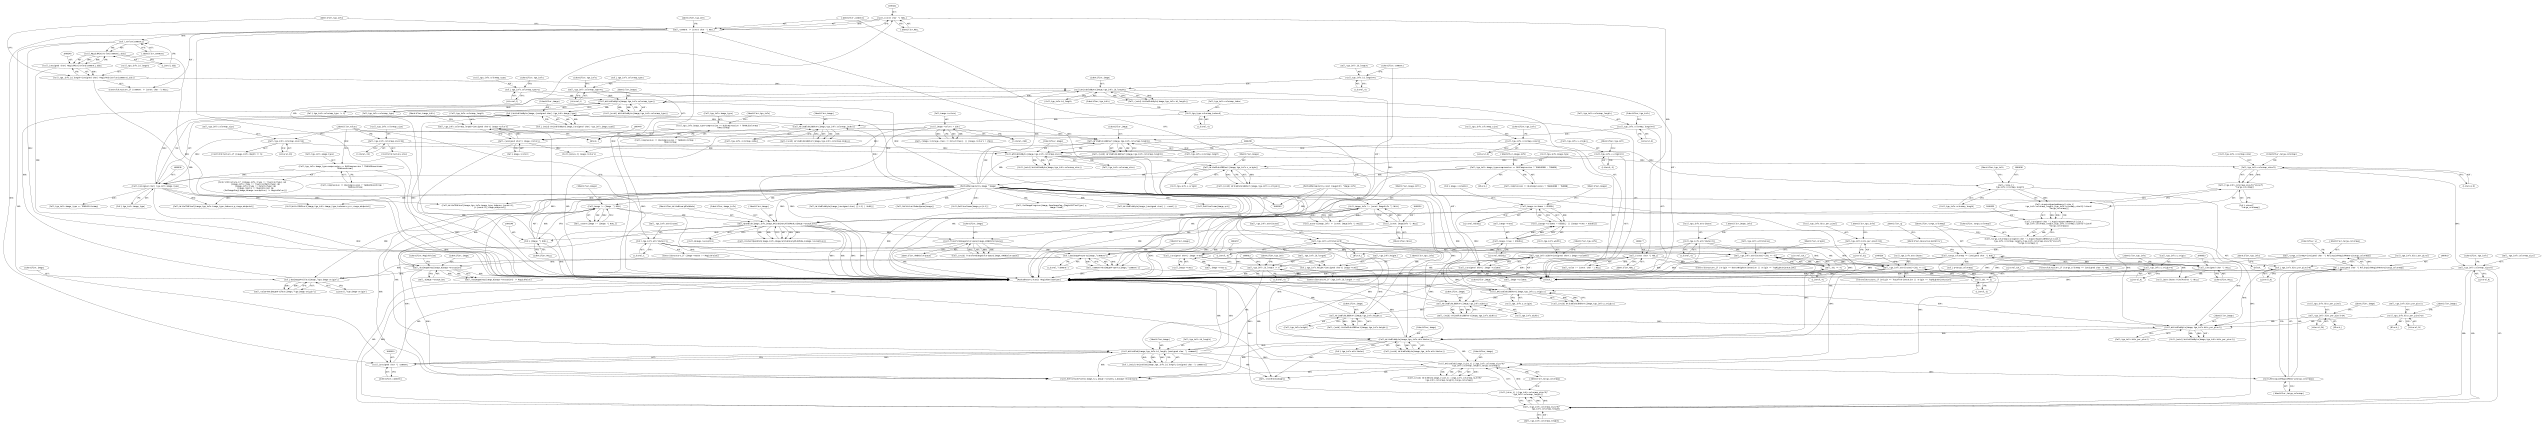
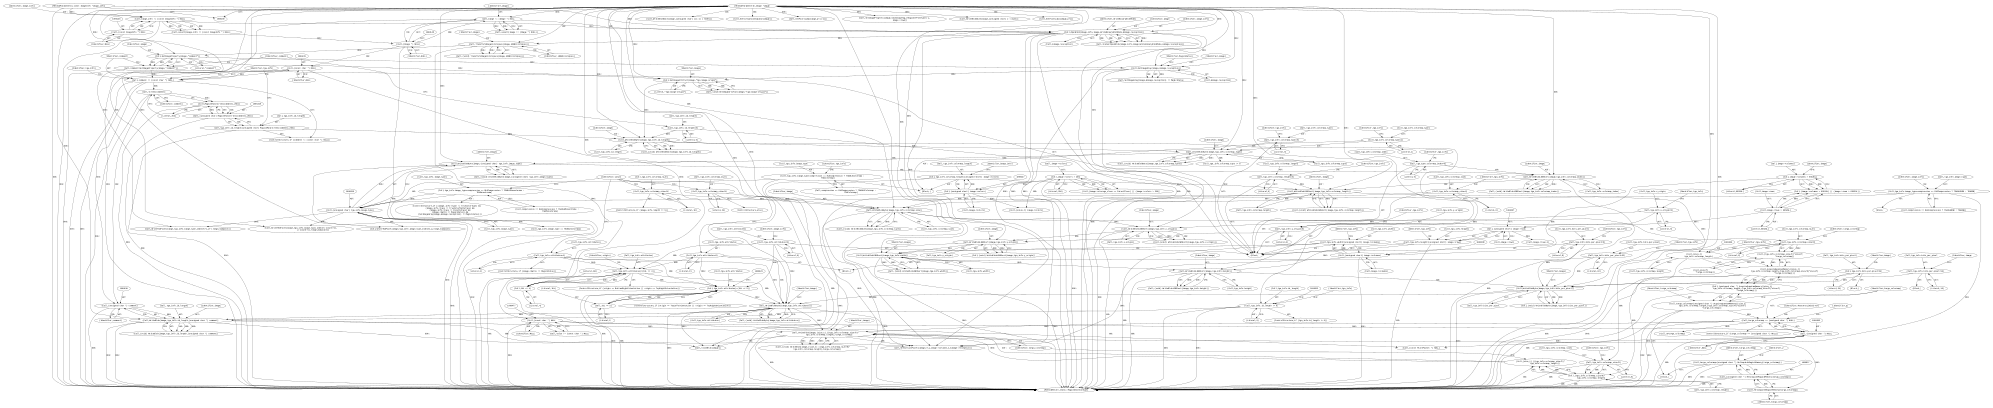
edge "1000288" -> "(Call,WriteBlobByte(image,tga_info.colormap_size))": now "(Call,(void) WriteBlobByte(image,tga_info.colormap_size))" -> "(Call,WriteBlobByte(image,tga_info.colormap_size))"
edge "(Call,WriteBlobLSBShort(image,tga_info.x_origin))" -> "(MethodParameterIn,Image *image)": reversed
node "1000633": removed
edge "(Call,(const ImageInfo *) NULL)" -> "(Call,(Image *) NULL)": now "(Call,assert(image_info != (const ImageInfo *) NULL))" -> "(Call,(Image *) NULL)"
edge "(Identifier,q)" -> "(Identifier,ResourceLimitError)": now "(Identifier,q)" -> "(Call,targa_colormap == (unsigned char *) NULL)"
node "(Call,(attributes PixelPacket *) NULL)": label "(Call,(attributes PixelPacket *) NULL)" -> "(Call,(const PixelPacket *) NULL)"
edge "(MethodReturn,static MagickBooleanType)" -> "(Call,WriteBlobLSBShort(image,tga_info.y_origin))": reversed
edge "(Call,(void) WriteBlobByte(image,tga_info.bits_per_pixel))" -> "(Call,WriteBlobByte(image,tga_info.bits_per_pixel))": added, label "CFG:"
